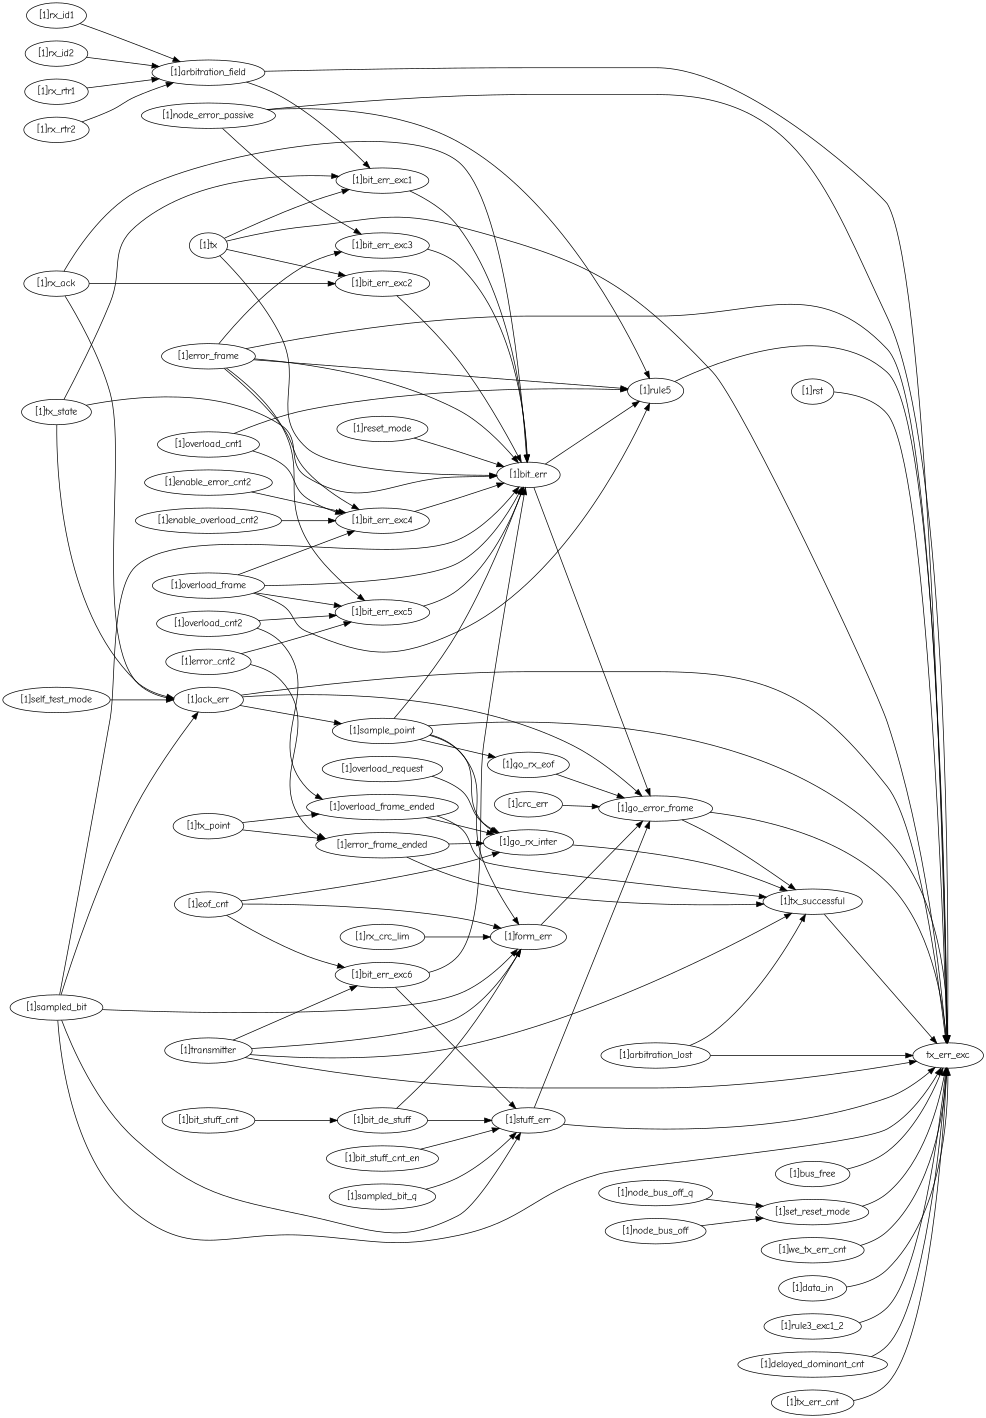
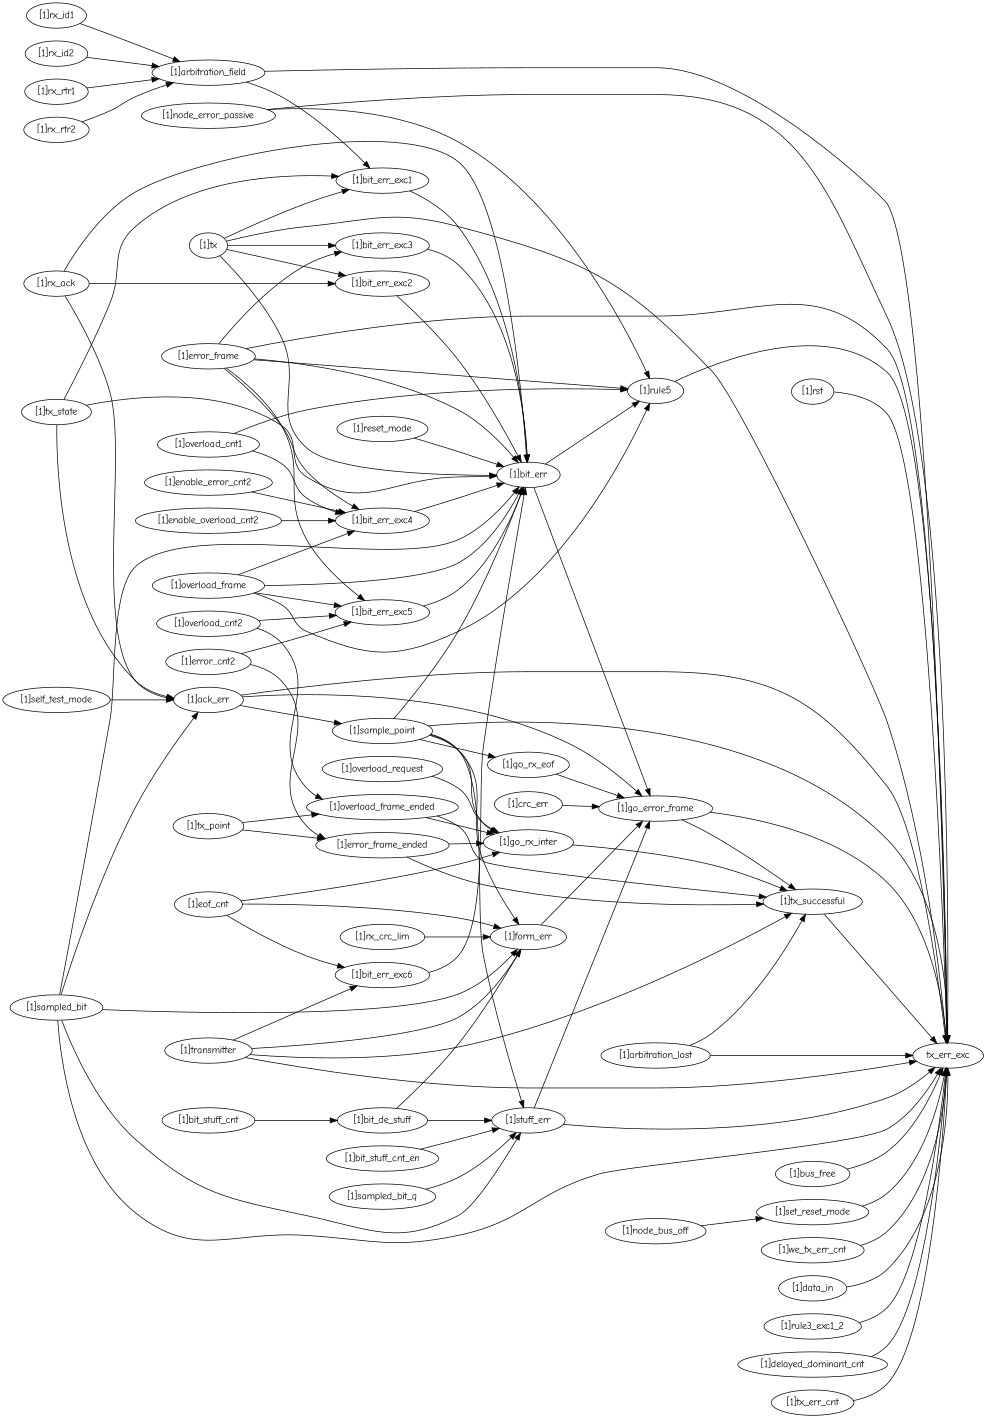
edge "[1]node_error_passive" -> "[1]bit_err_exc3": now "[1]tx" -> "[1]bit_err_exc3"
edge "[1]bit_err_exc6" -> "[1]stuff_err": now "[1]sample_point" -> "[1]stuff_err"
node "[1]node_bus_off_q": removed
